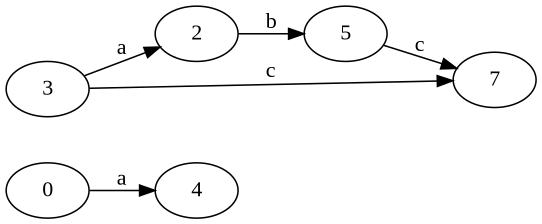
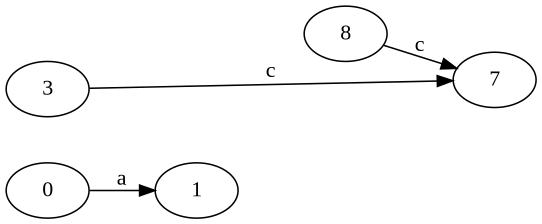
node "2": removed
node "5": label "5" -> "8"
node "4": label "4" -> "1"
